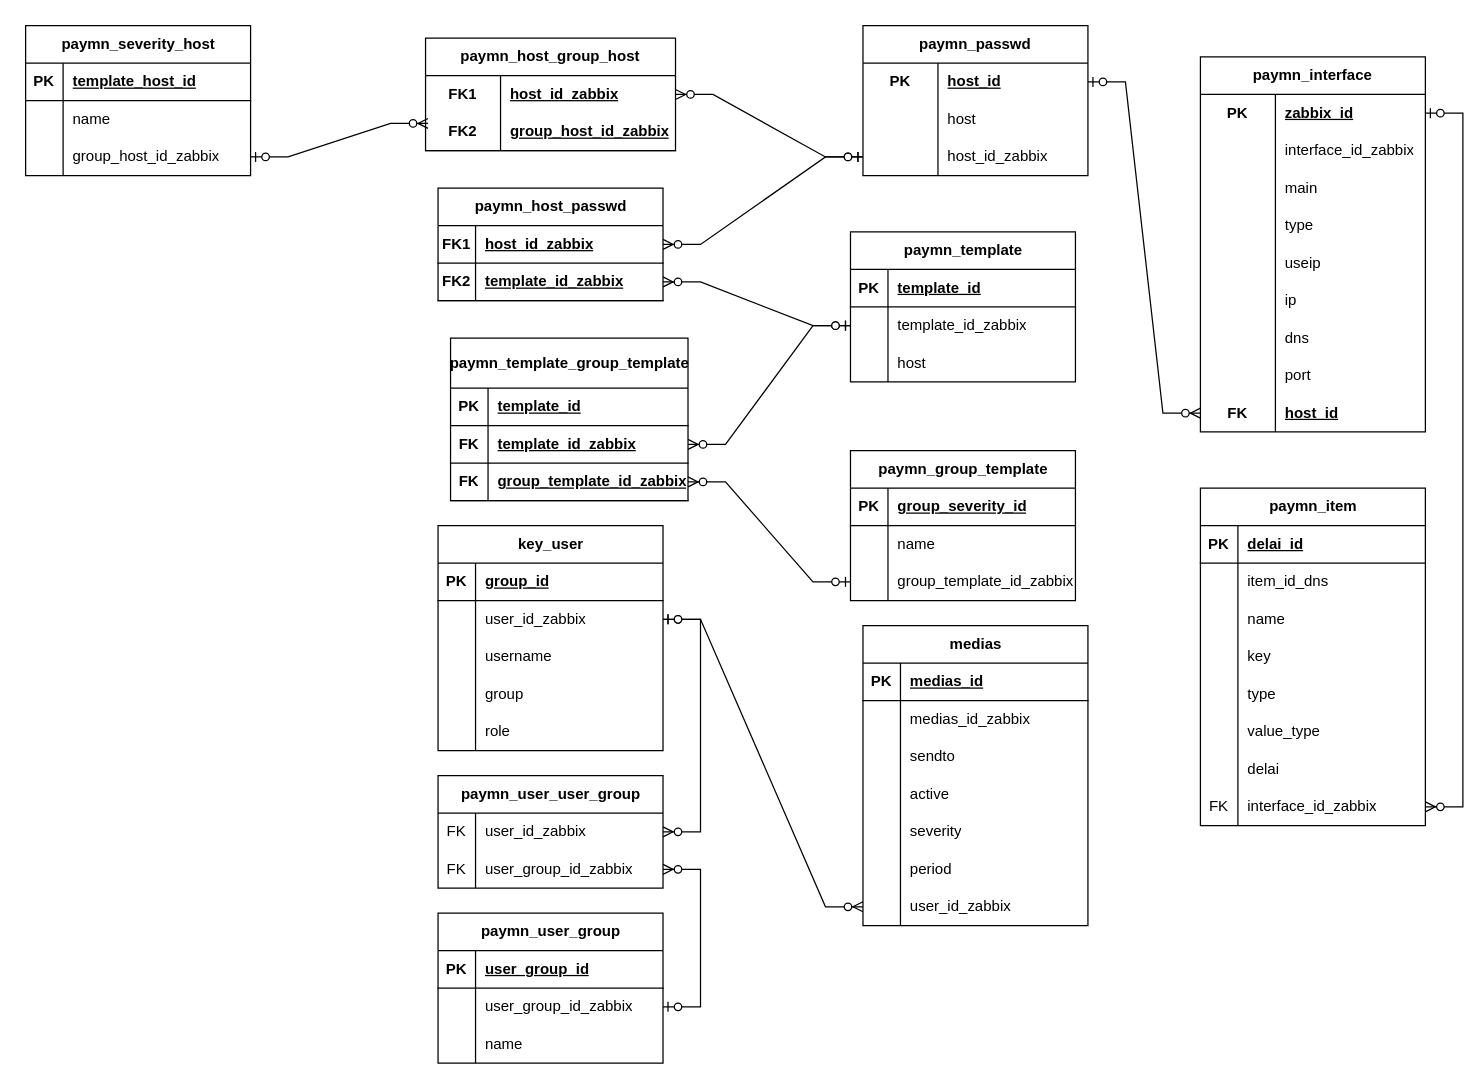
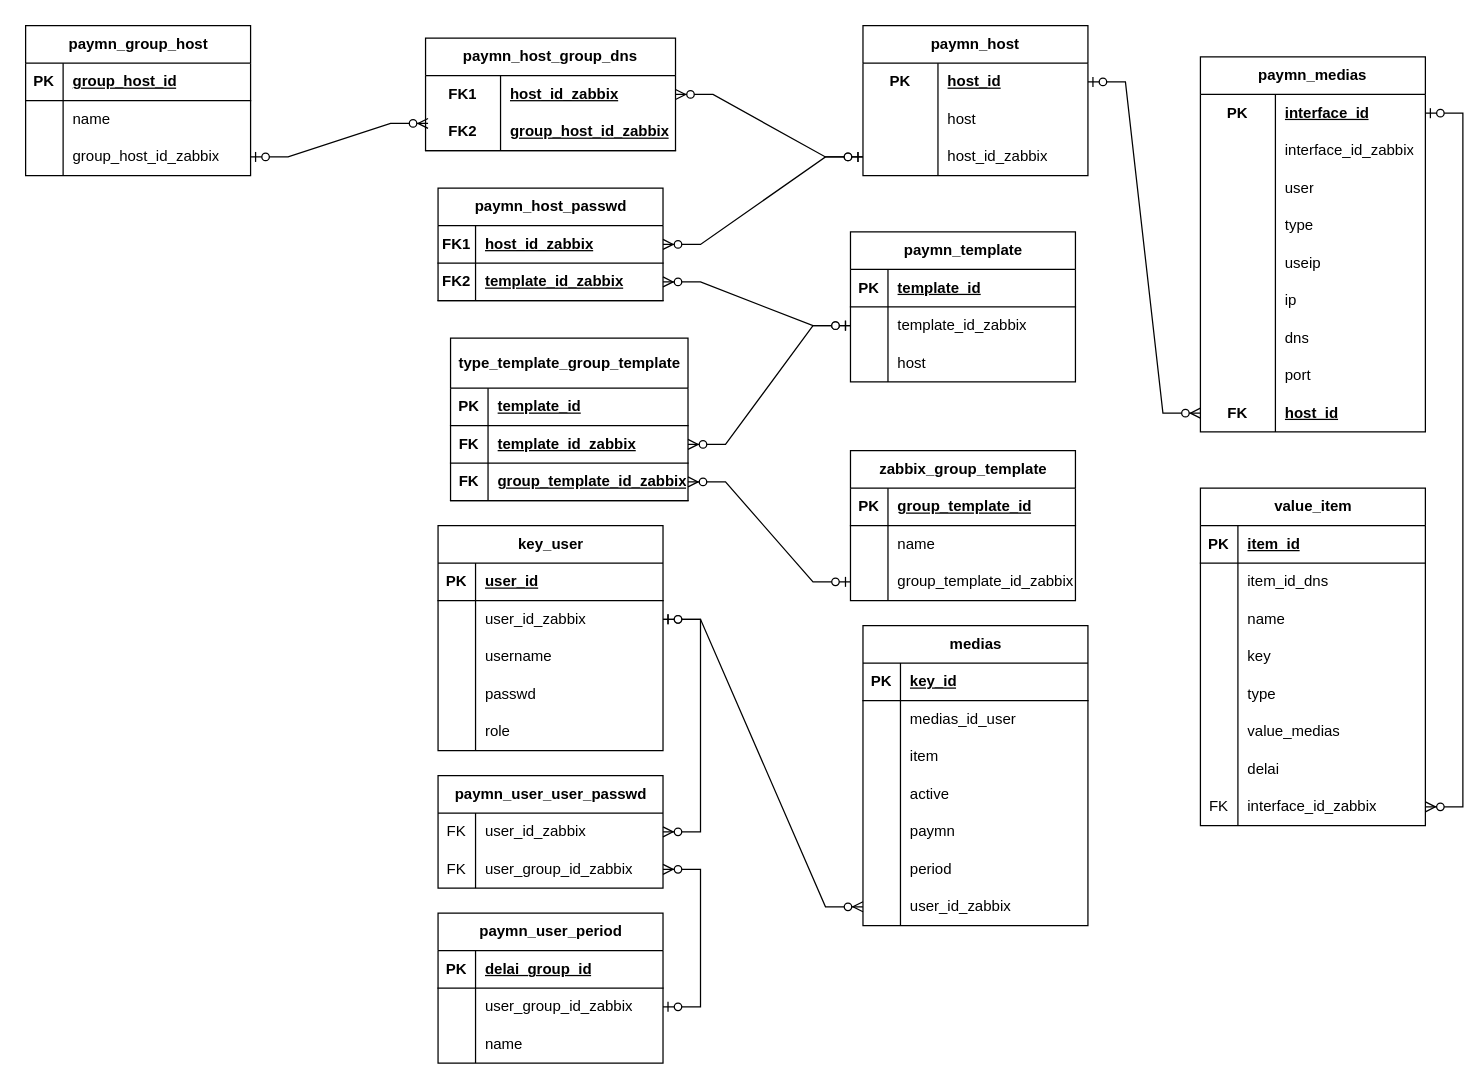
node "paymn_severity_host": label "paymn_severity_host" -> "paymn_group_host"
node "paymn_passwd": label "paymn_passwd" -> "paymn_host"
node "paymn_host_group_host": label "paymn_host_group_host" -> "paymn_host_group_dns"
node "paymn_interface": label "paymn_interface" -> "paymn_medias"
node "template_host_id": label "template_host_id" -> "group_host_id"
node "zabbix_id": label "zabbix_id" -> "interface_id"
node "main": label "main" -> "user"
node "paymn_template_group_template": label "paymn_template_group_template" -> "type_template_group_template"
node "paymn_group_template": label "paymn_group_template" -> "zabbix_group_template"
node "group_severity_id": label "group_severity_id" -> "group_template_id"
node "paymn_item": label "paymn_item" -> "value_item"
node "delai_id": label "delai_id" -> "item_id"
node "group_id": label "group_id" -> "user_id"
node "medias_id": label "medias_id" -> "key_id"
node "group": label "group" -> "passwd"
node "medias_id_zabbix": label "medias_id_zabbix" -> "medias_id_user"
node "value_type": label "value_type" -> "value_medias"
node "sendto": label "sendto" -> "item"
node "paymn_user_user_group": label "paymn_user_user_group" -> "paymn_user_user_passwd"
node "severity": label "severity" -> "paymn"
node "paymn_user_group": label "paymn_user_group" -> "paymn_user_period"
node "user_group_id": label "user_group_id" -> "delai_group_id"
